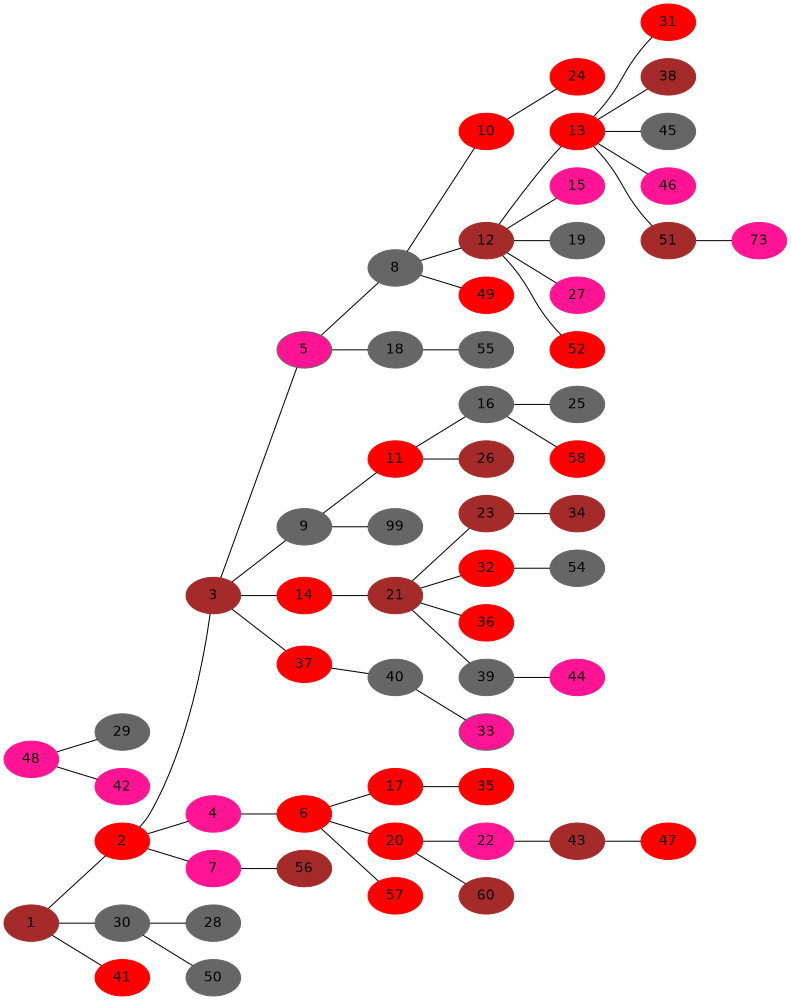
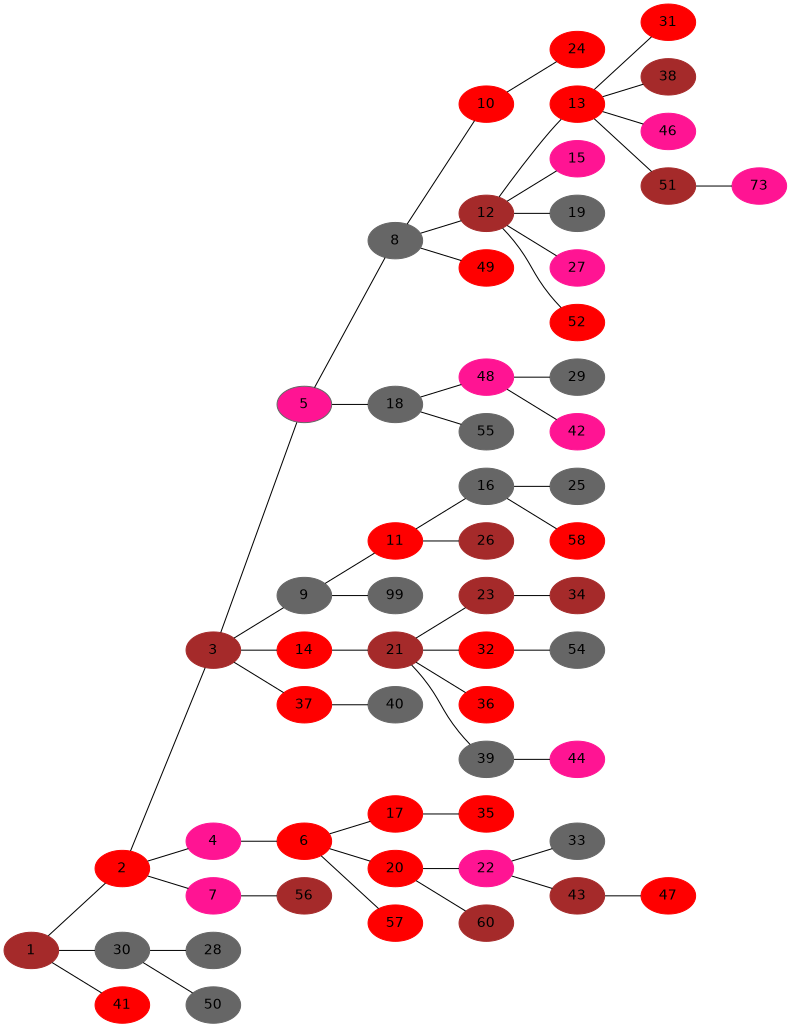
node "45": removed
edge "48" -- "18": added
edge "40" -- "33": now "22" -- "33"
node "33": fillcolor deeppink -> gray40
